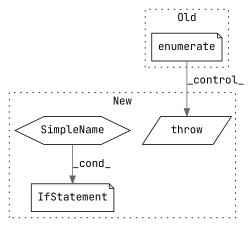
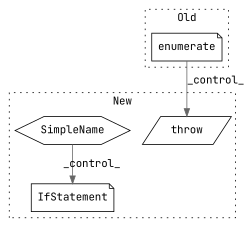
edge "SimpleName" -> "IfStatement": label "_cond_" -> "_control_"
